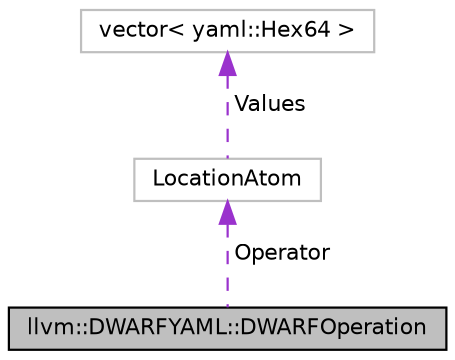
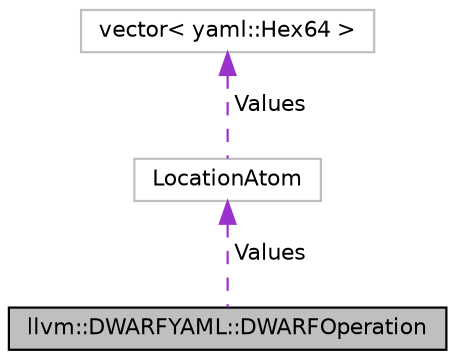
edge "llvm::DWARFYAML::DWARFOperation" -> "LocationAtom": label " Operator" -> " Values"
